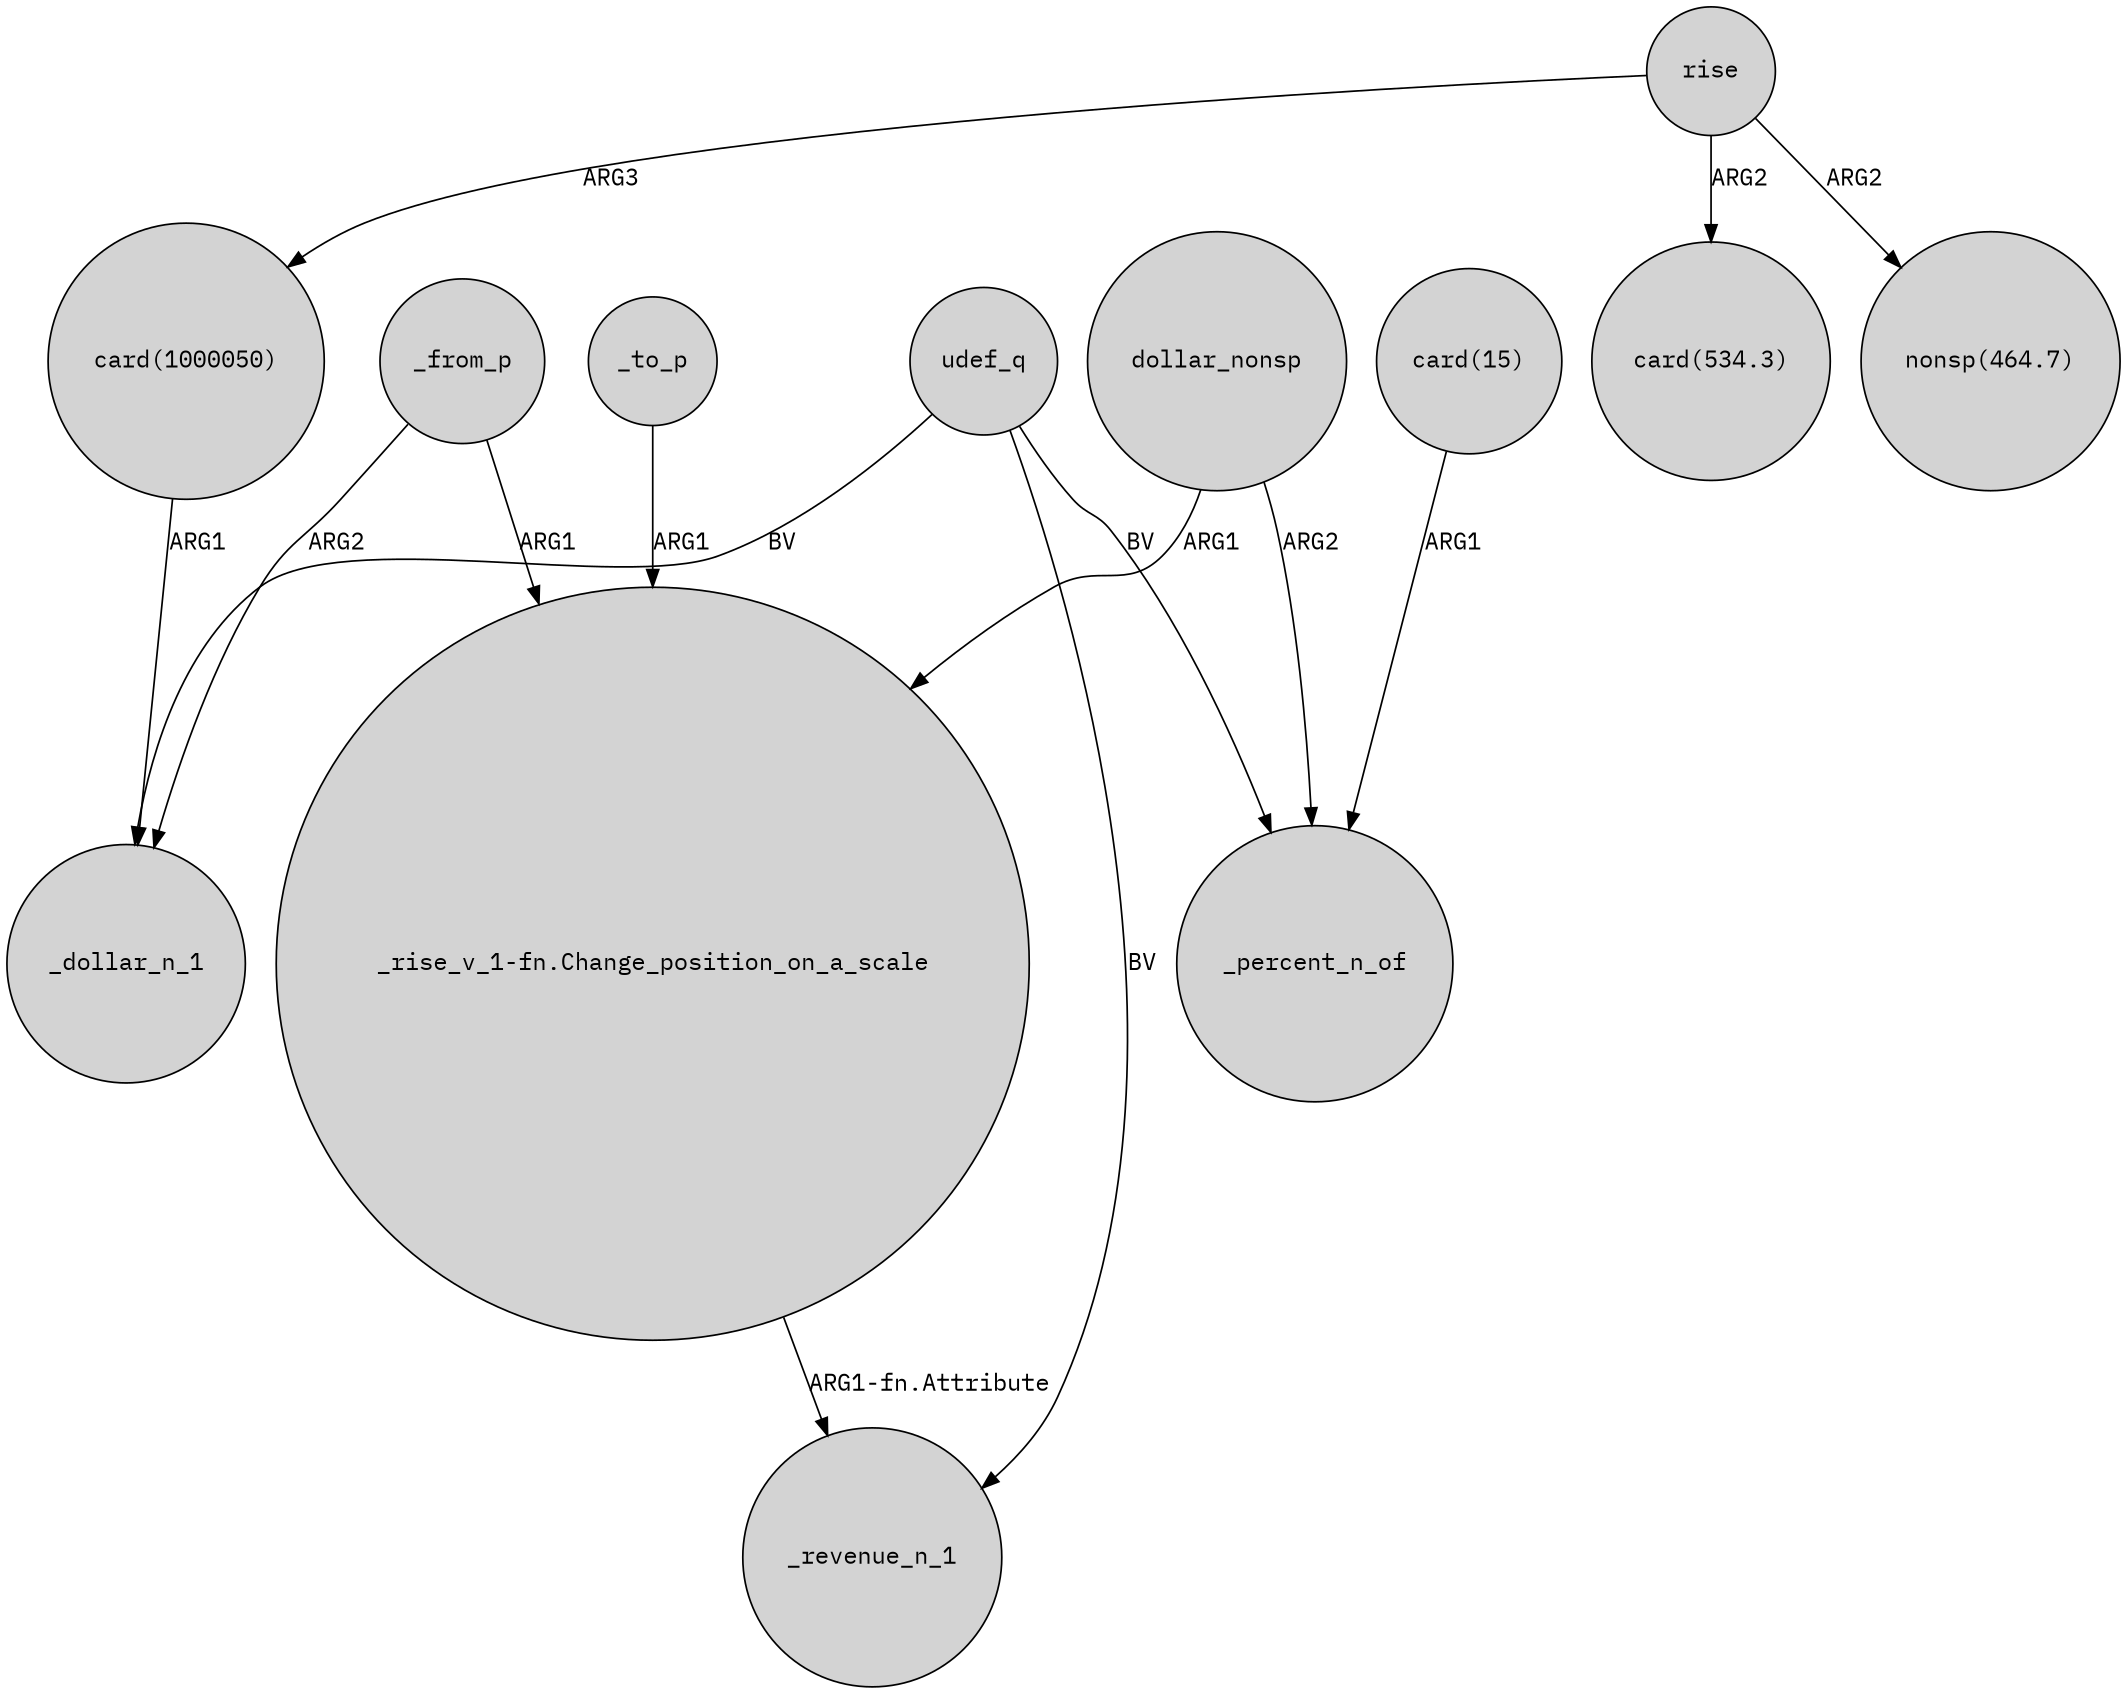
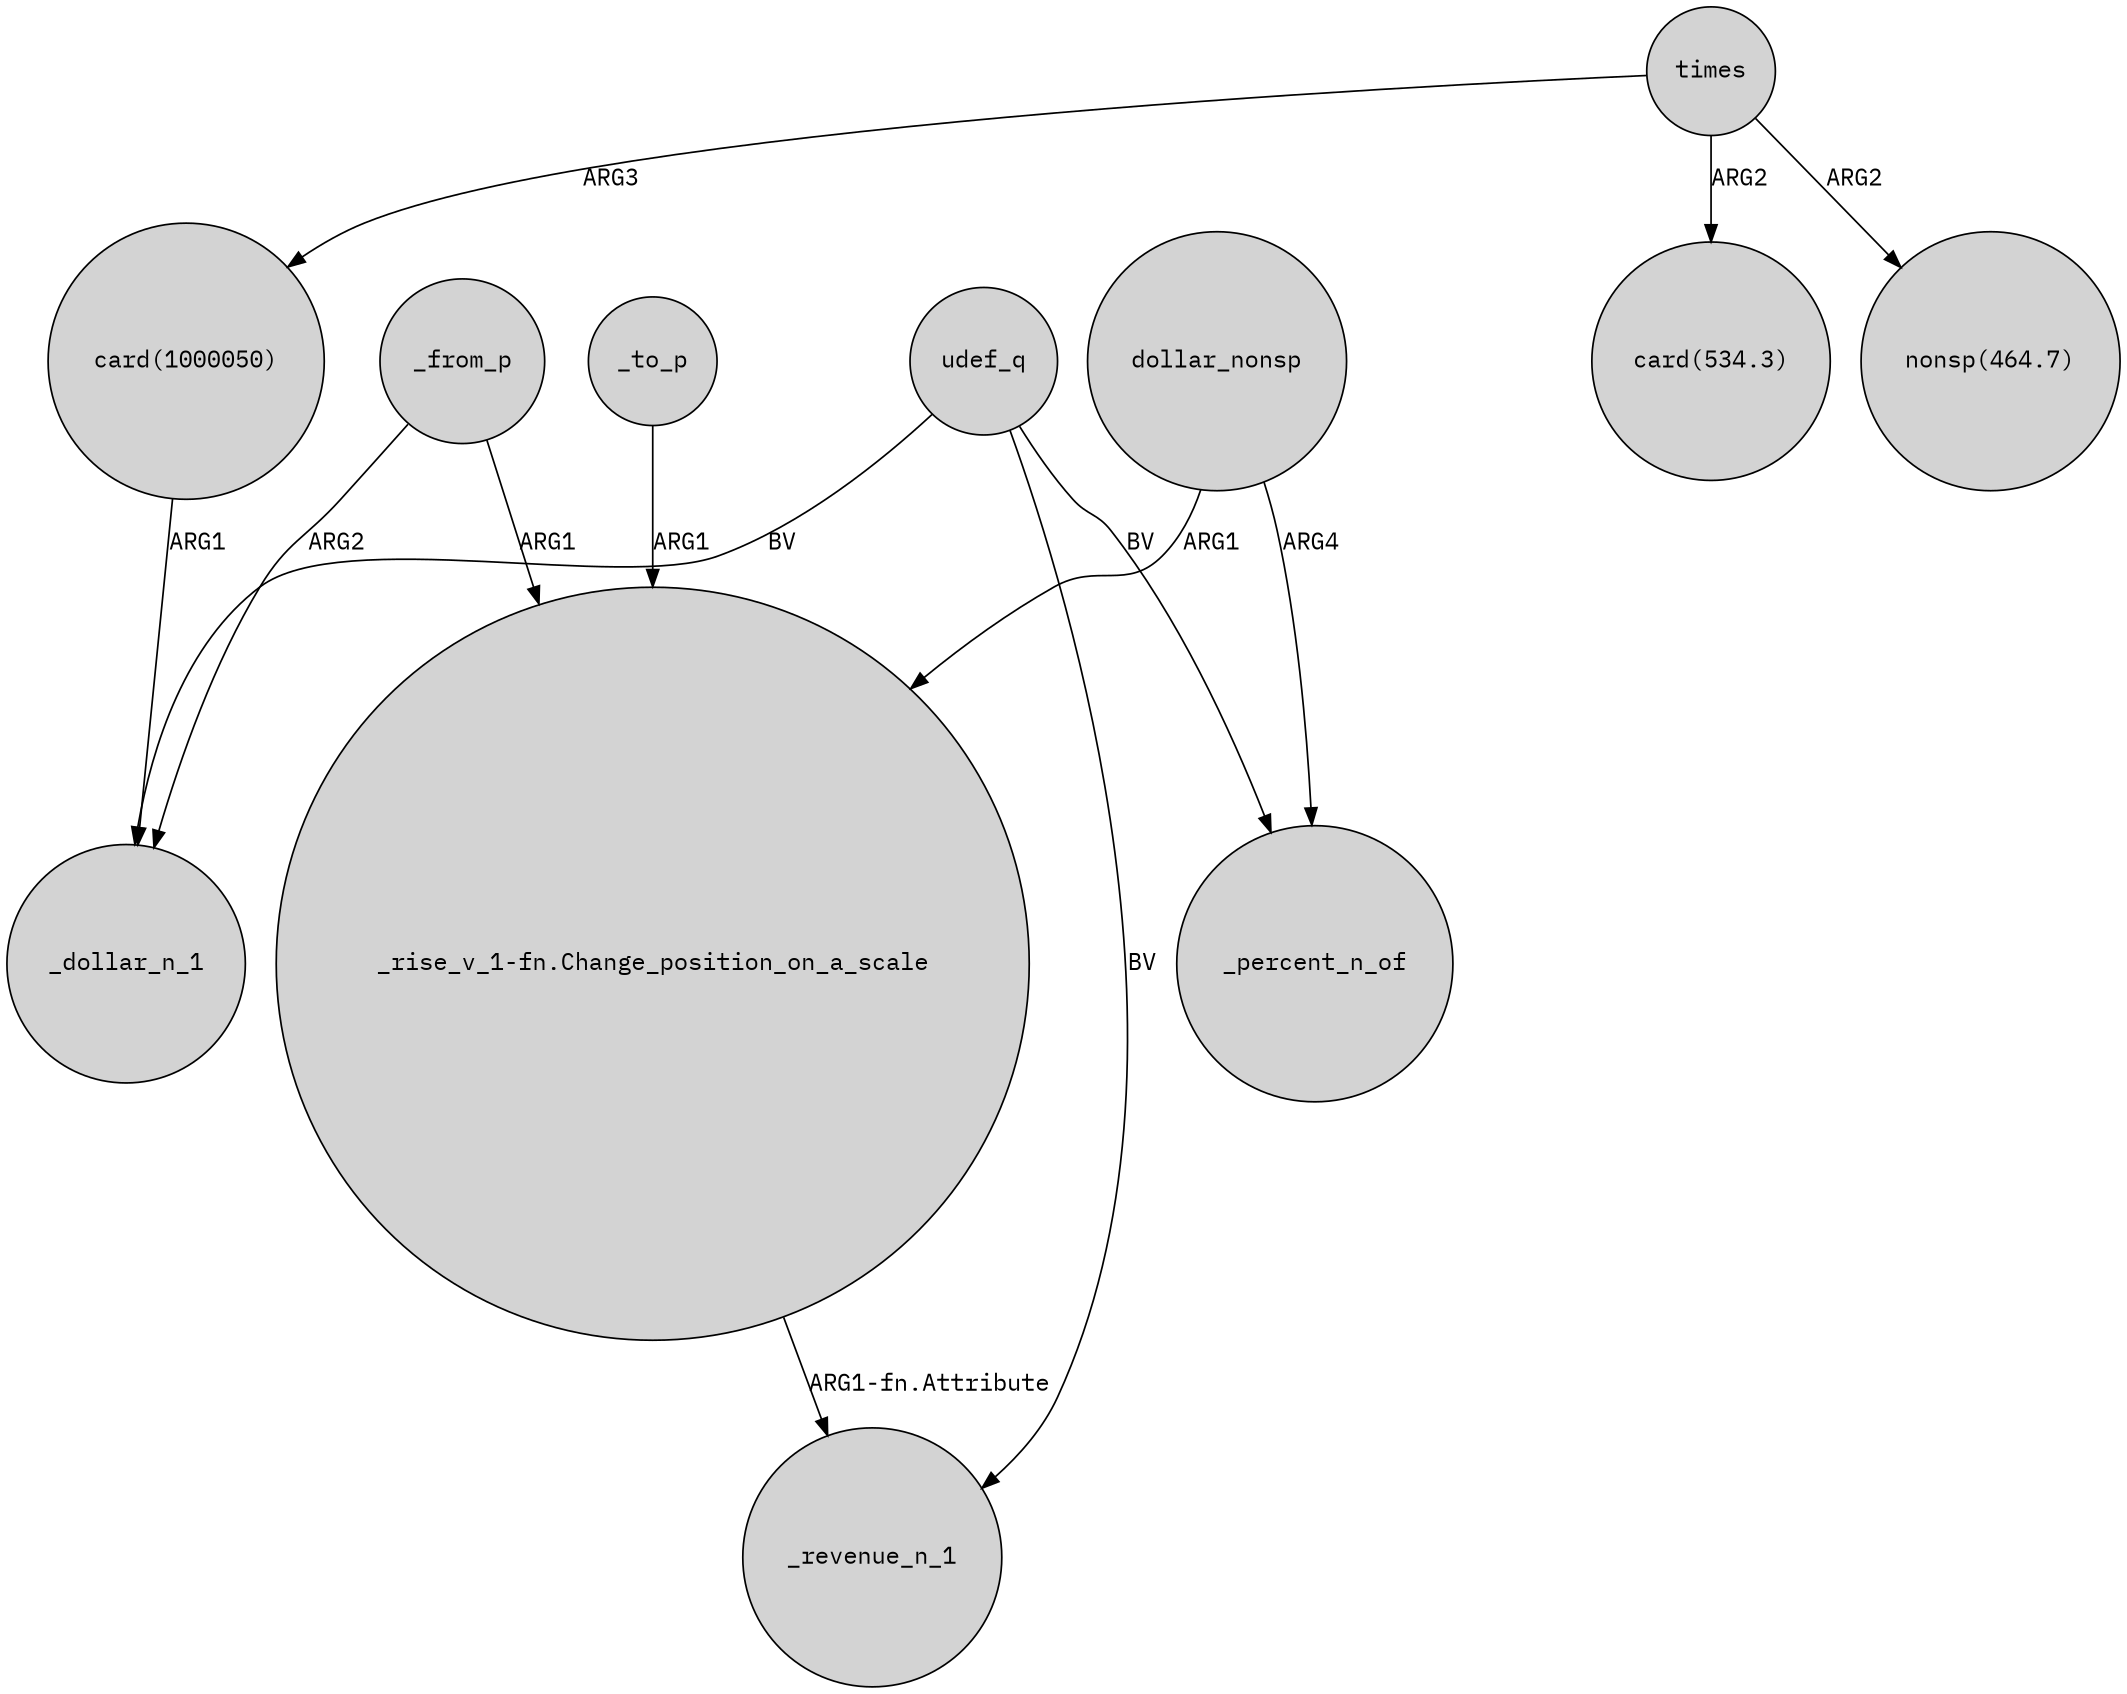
node "rise": label "rise" -> "times"
node "card(15)": removed
edge "dollar_nonsp" -> "_percent_n_of": label "ARG2" -> "ARG4"
